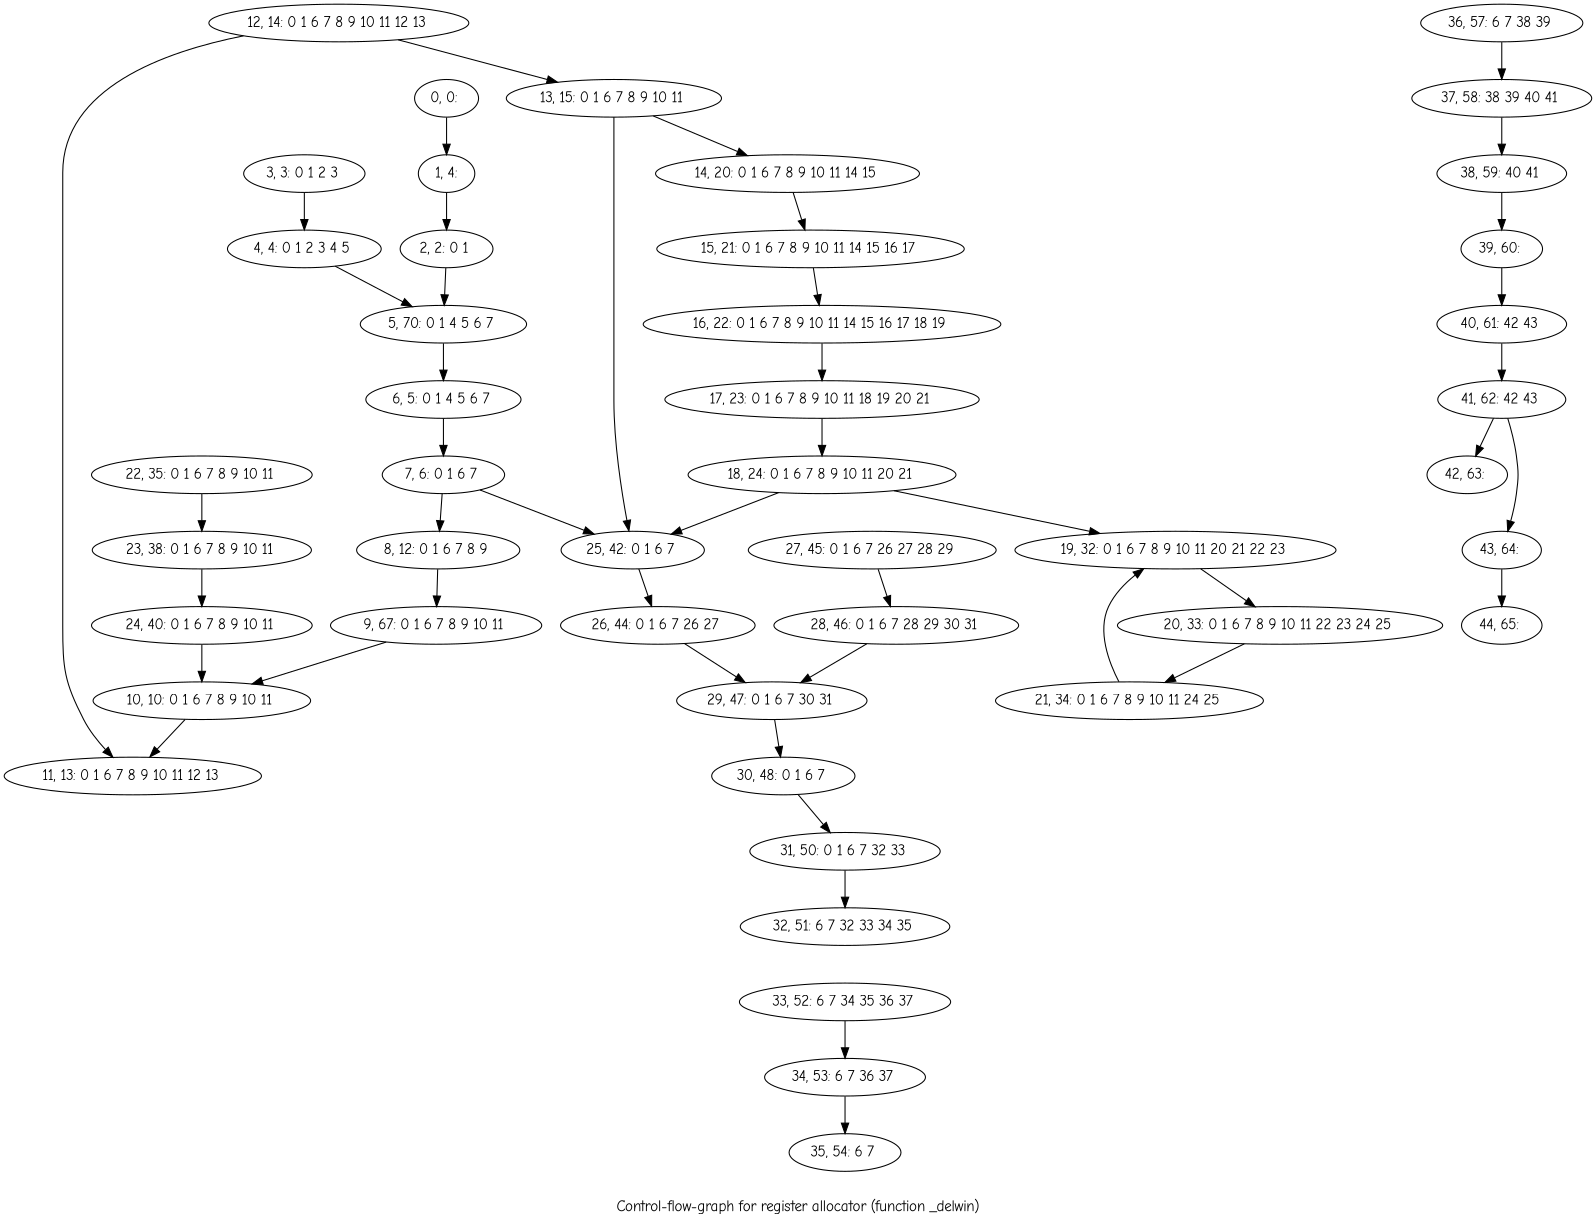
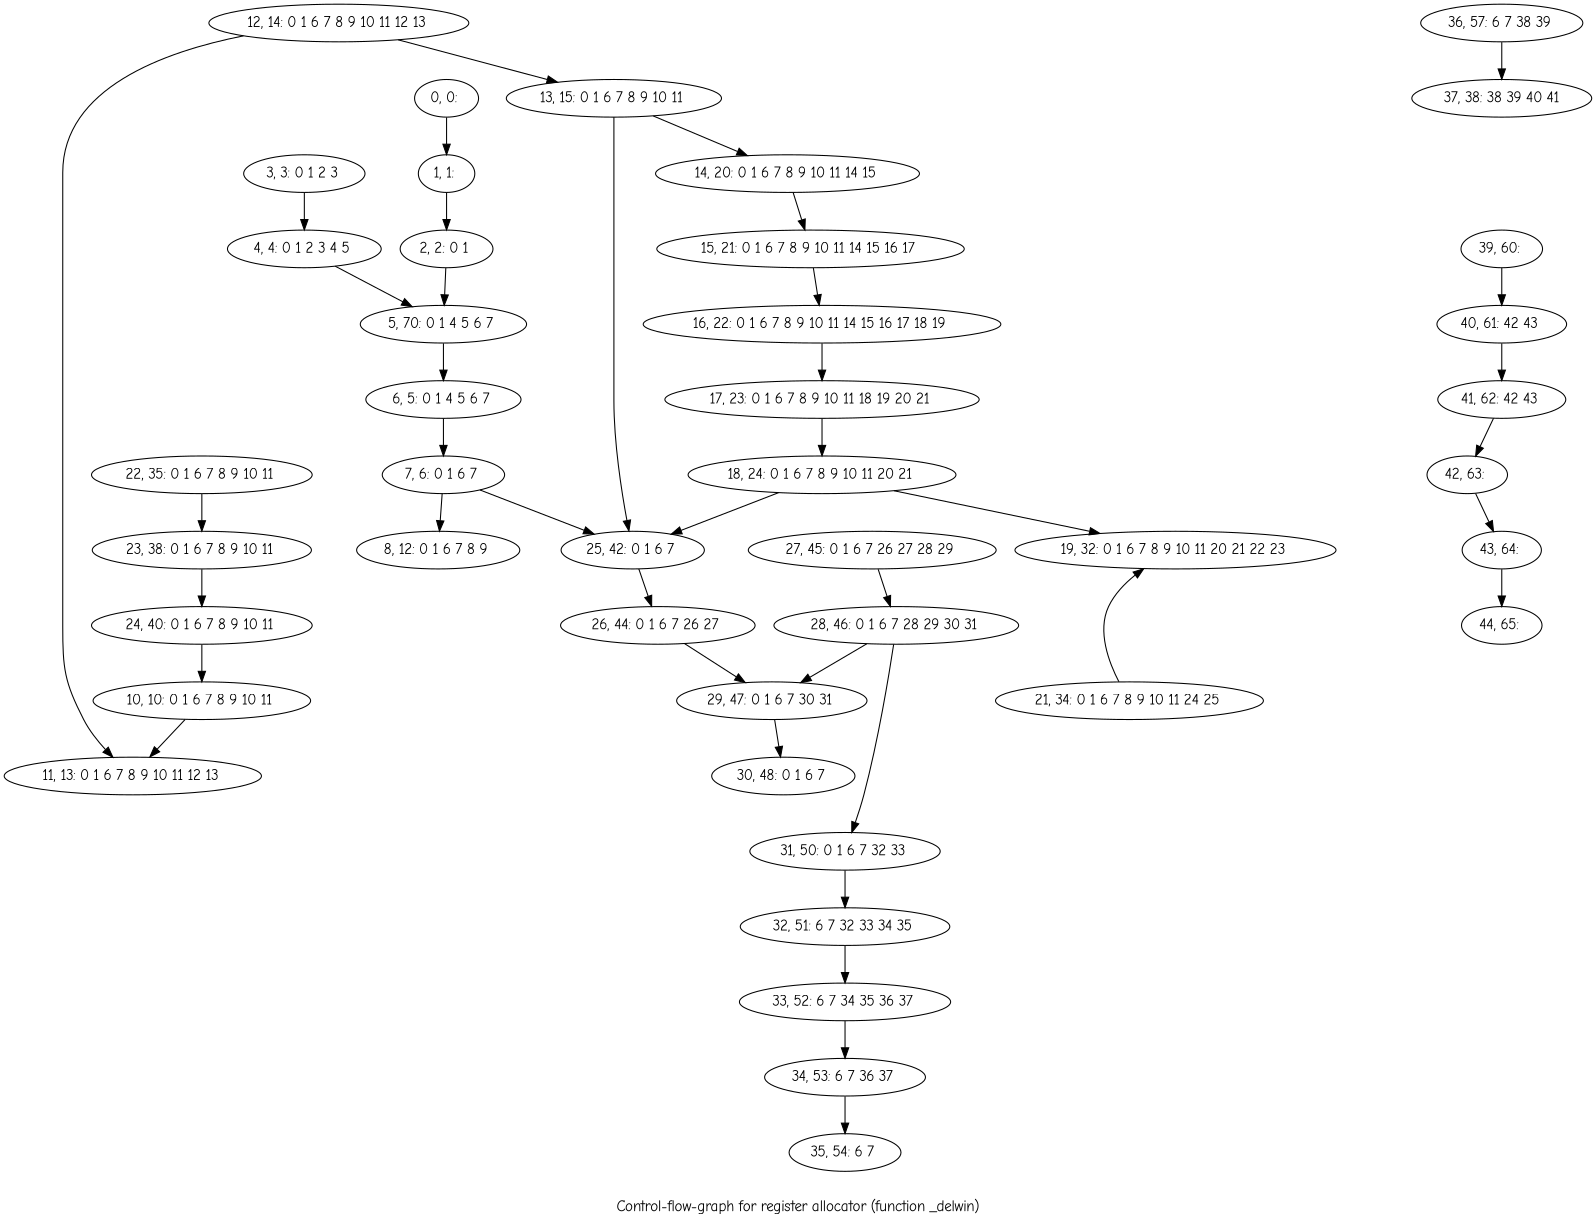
node "37, 58: 38 39 40 41": label "37, 58: 38 39 40 41" -> "37, 38: 38 39 40 41"
node "1, 4:": label "1, 4:" -> "1, 1:"
node "38, 59: 40 41": removed
edge "41, 62: 42 43" -> "43, 64:": now "42, 63:" -> "43, 64:"
node "9, 67: 0 1 6 7 8 9 10 11": removed
node "20, 33: 0 1 6 7 8 9 10 11 22 23 24 25": removed
edge "30, 48: 0 1 6 7" -> "31, 50: 0 1 6 7 32 33": now "28, 46: 0 1 6 7 28 29 30 31" -> "31, 50: 0 1 6 7 32 33"
edge "32, 51: 6 7 32 33 34 35" -> "33, 52: 6 7 34 35 36 37": added
